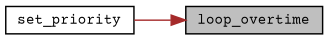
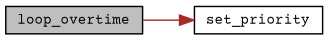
edge "set_priority" -> "loop_overtime": reversed
